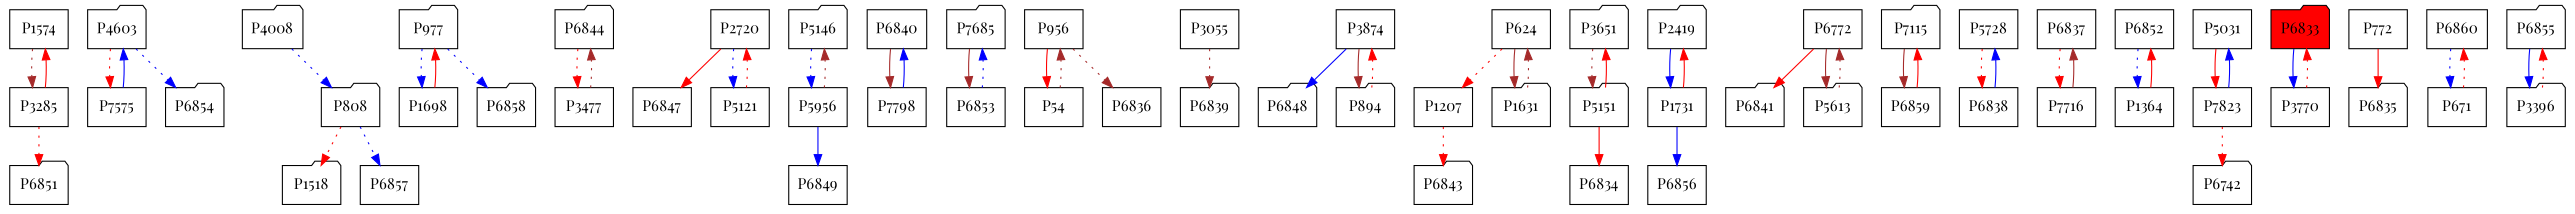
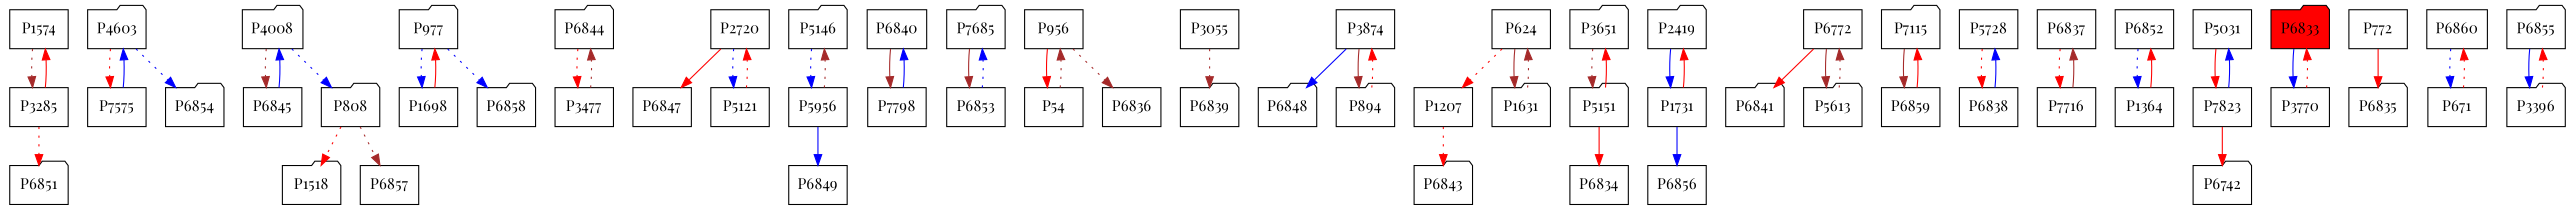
node "P6845": added
edge "P808" -> "P6857": color blue -> brown
edge "P7823" -> "P6742": style dotted -> solid
